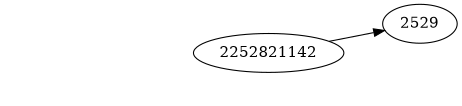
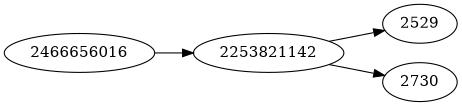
node "2466656016": added
node "2252821142": label "2252821142" -> "2253821142"
node "2730": added
